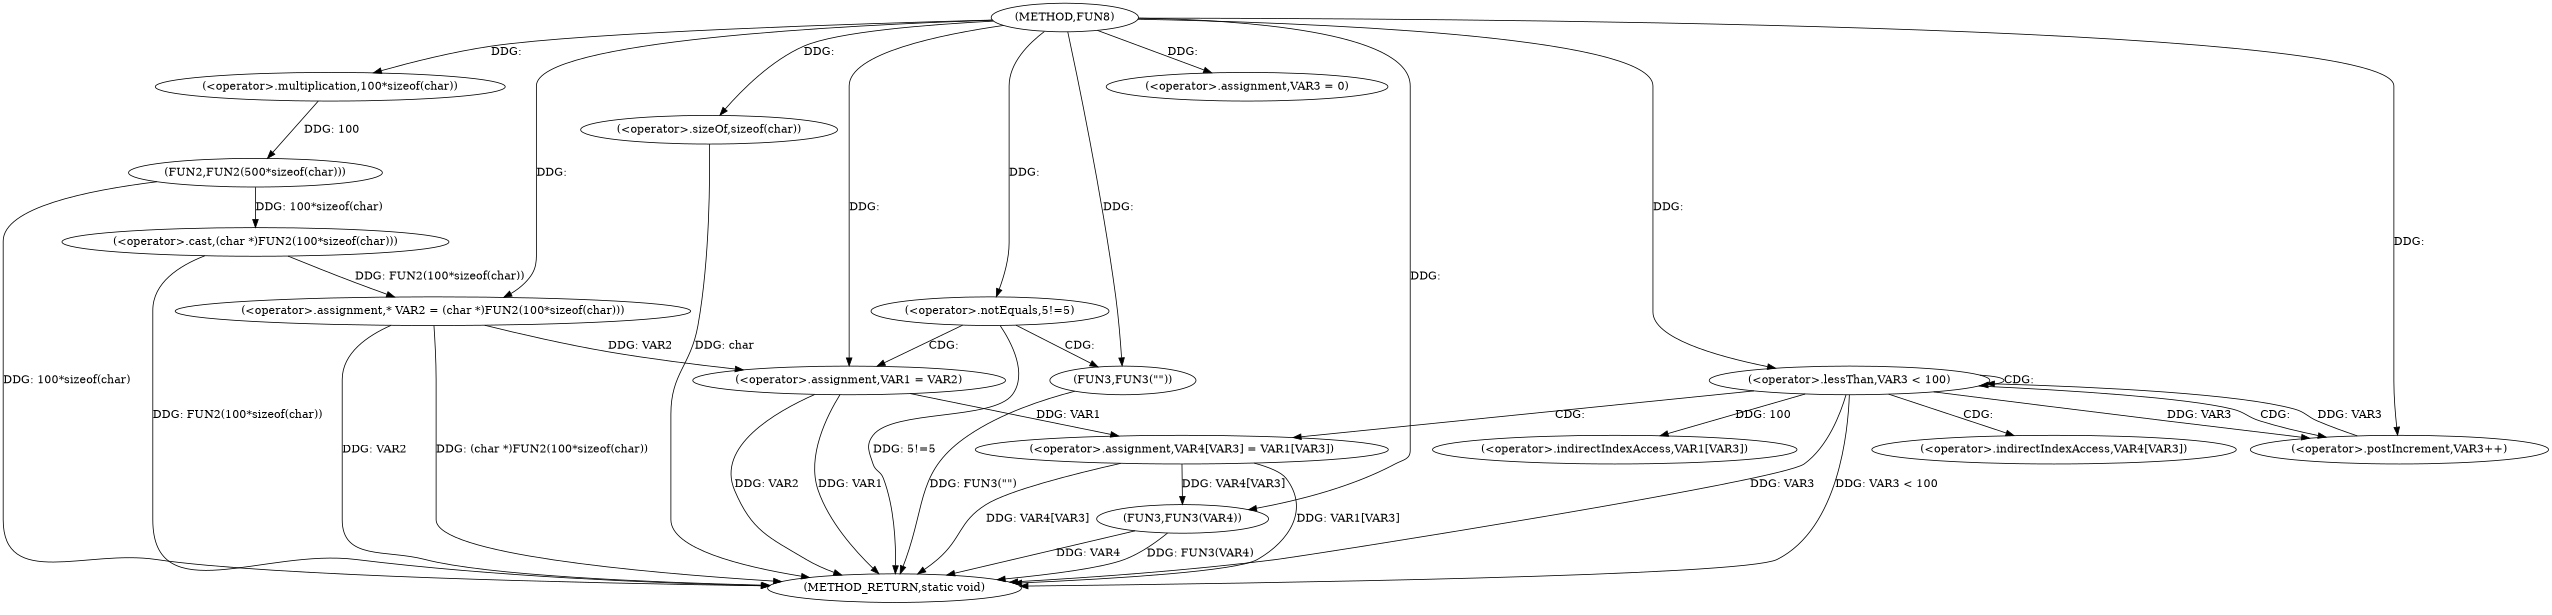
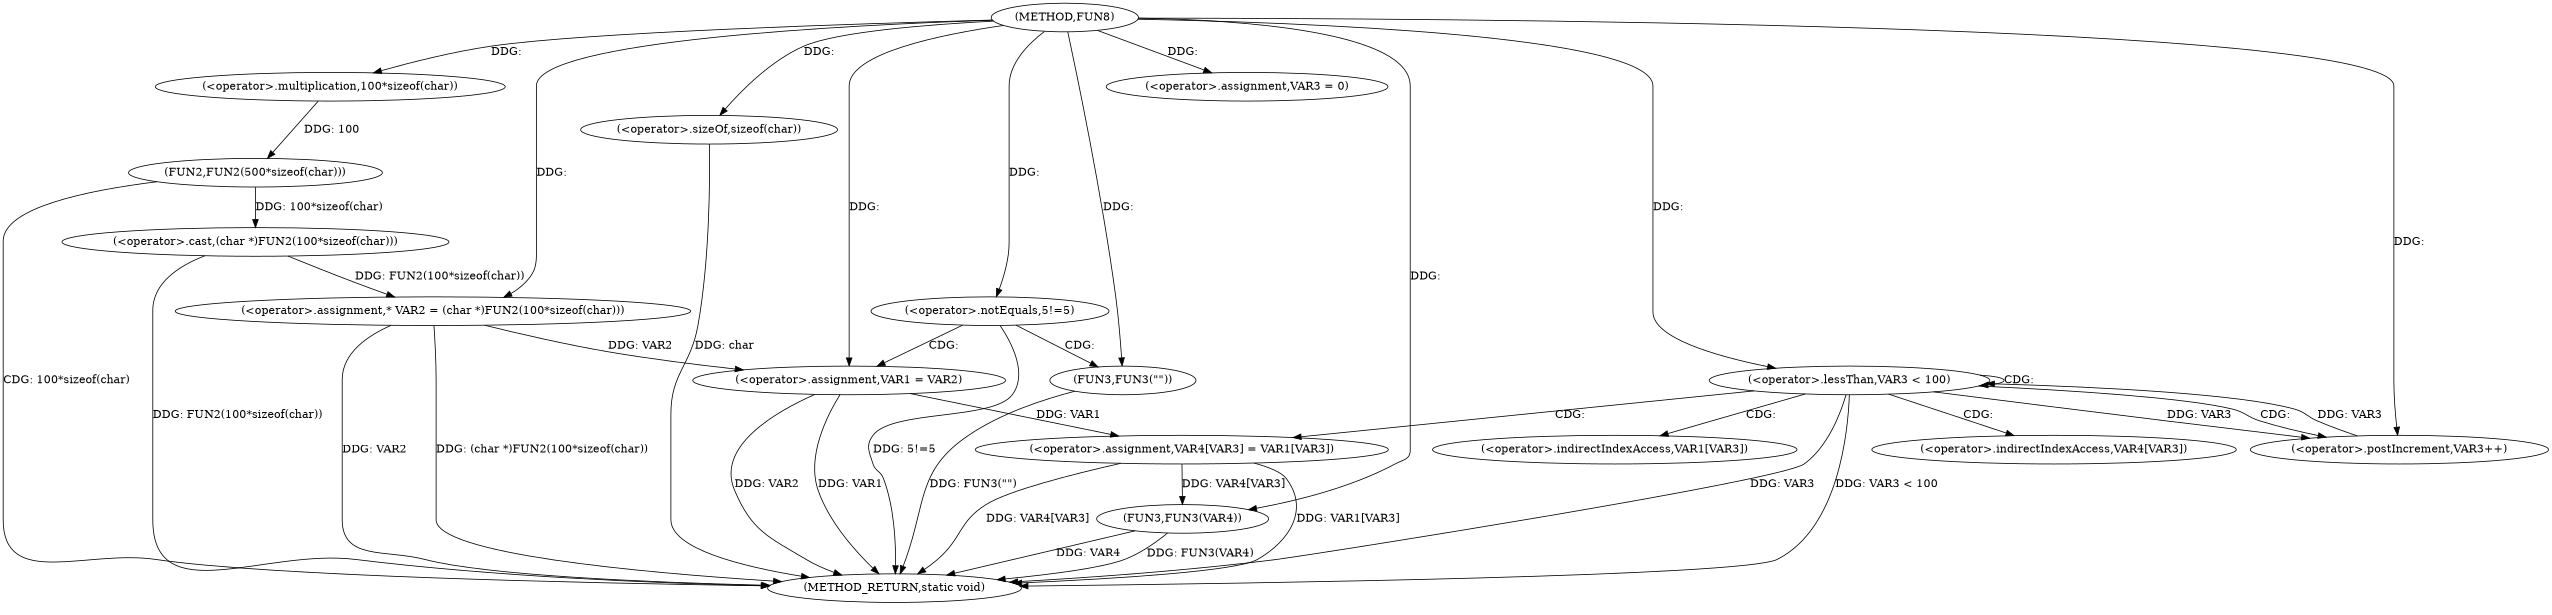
edge "(FUN2,FUN2(500*sizeof(char)))" -> "(METHOD_RETURN,static void)": label "DDG: 100*sizeof(char)" -> "CDG: 100*sizeof(char)"
edge "(<operator>.lessThan,VAR3 < 100)" -> "(<operator>.indirectIndexAccess,VAR1[VAR3])": label "DDG: 100" -> "CDG: "
